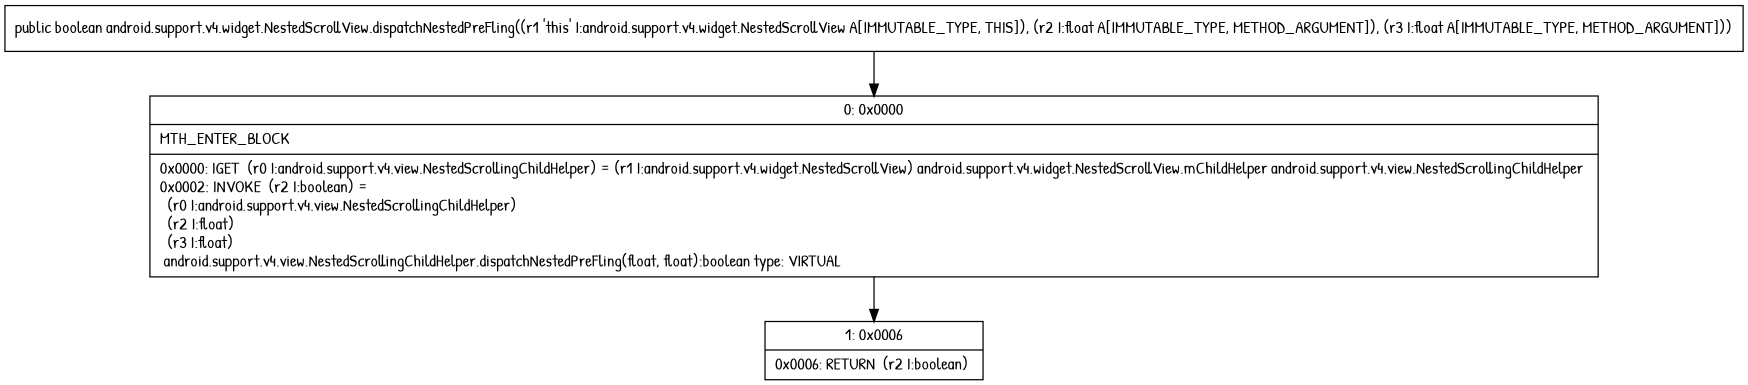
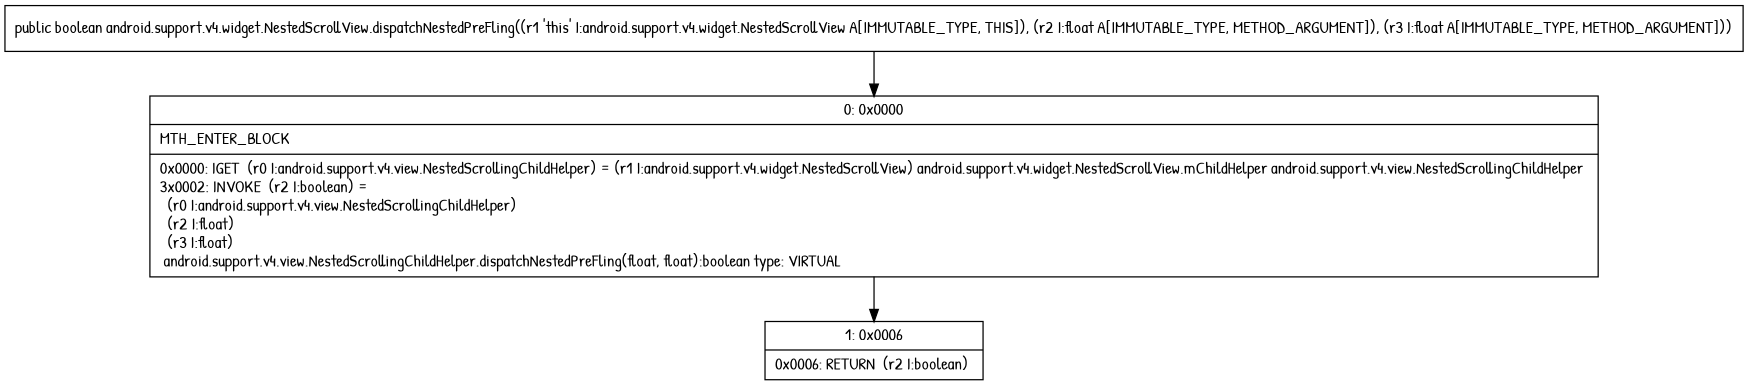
node "0: 0x0000": text "0x0002: INVOKE  (r2 I:boolean) =" -> "3x0002: INVOKE  (r2 I:boolean) ="
